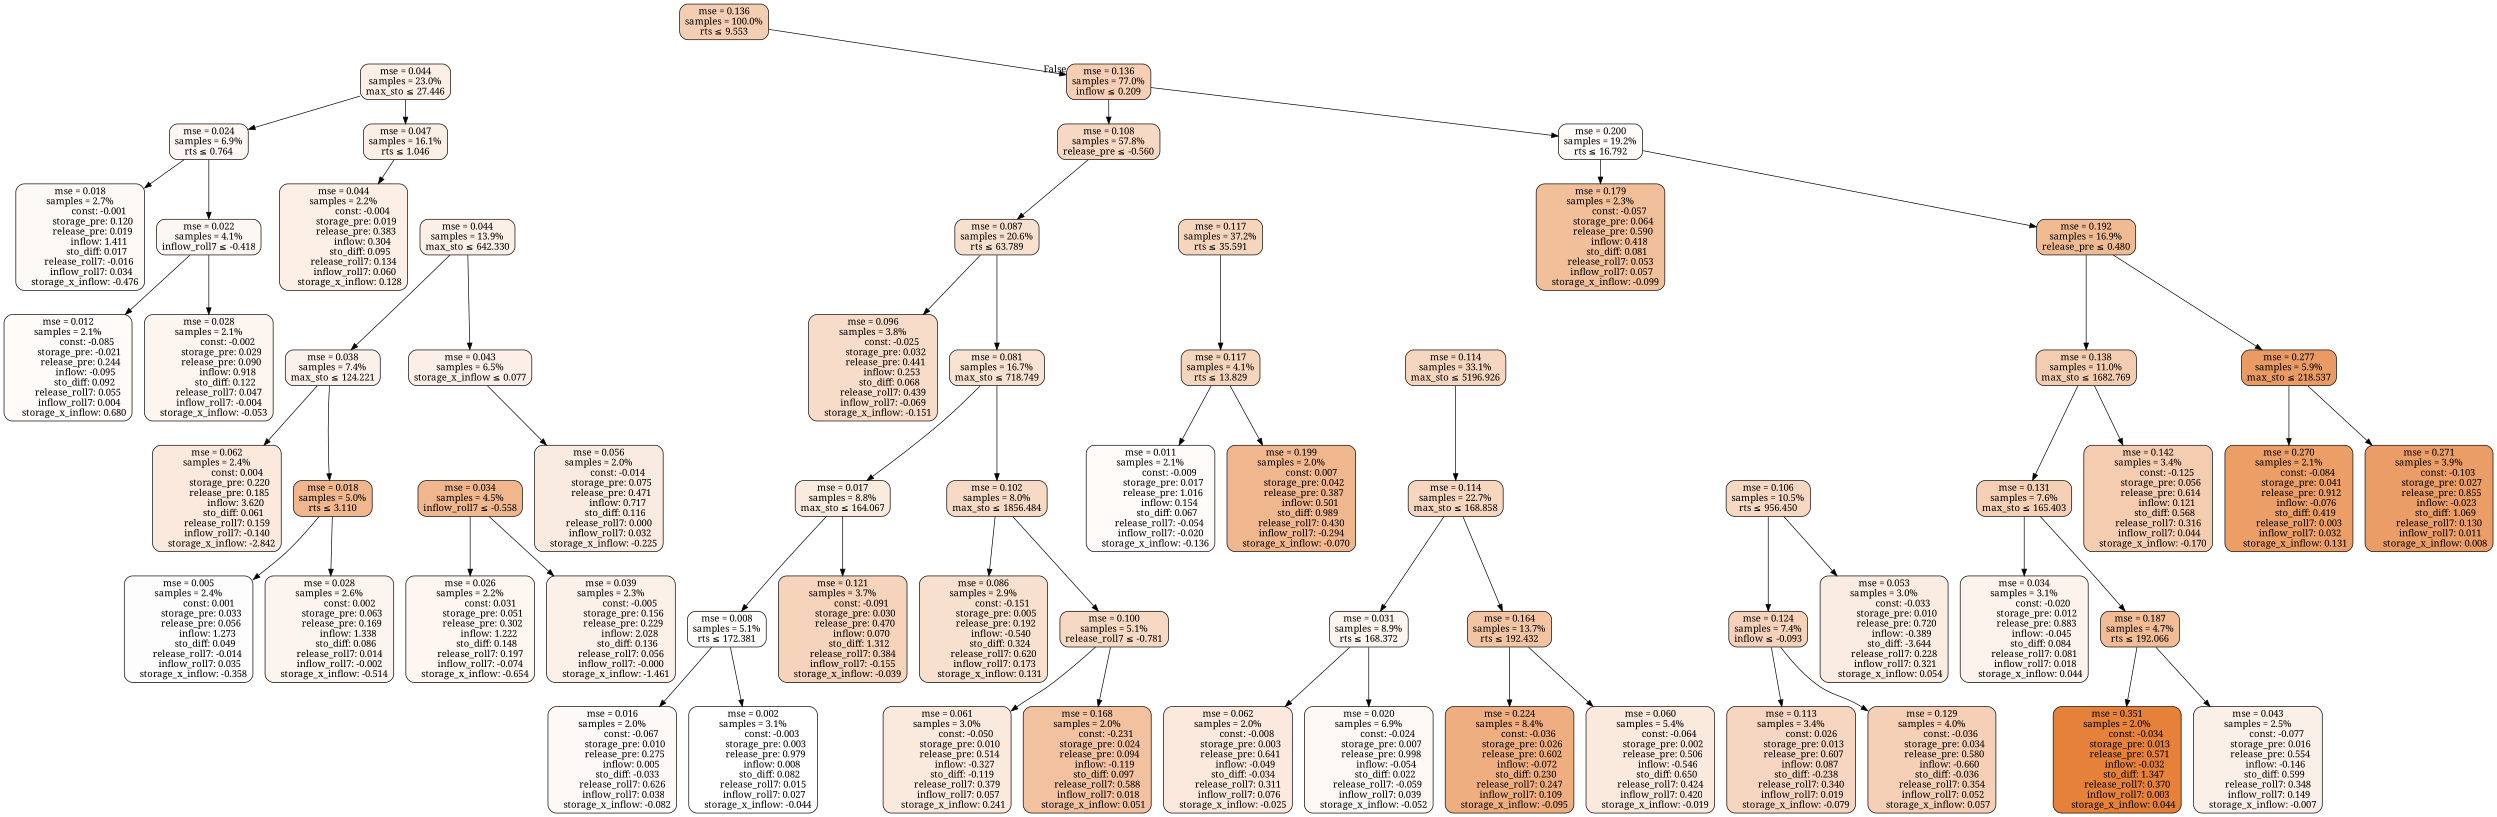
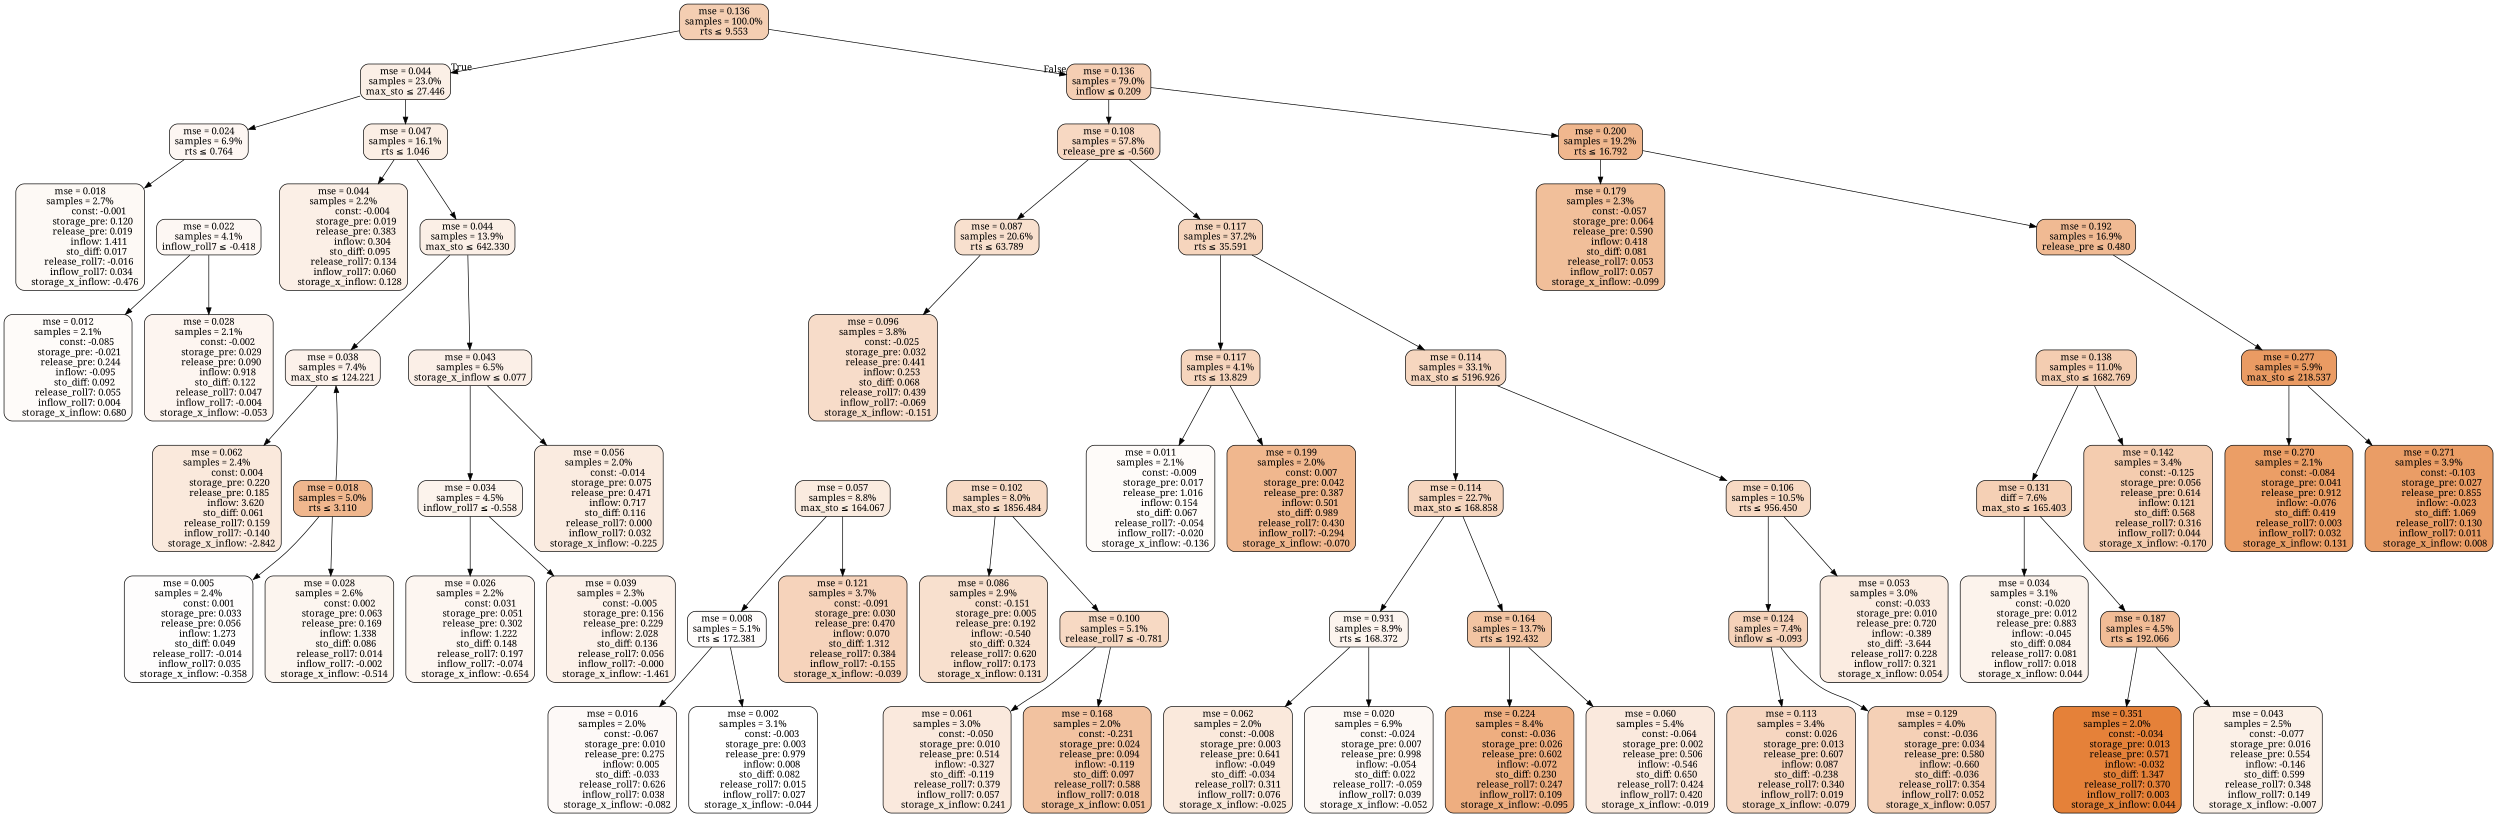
edge "mse = 0.136 samples = 100.0% rts ≤ 9.553" -> "mse = 0.044 samples = 23.0% max_sto ≤ 27.446": added
node "mse = 0.136 samples = 77.0% inflow ≤ 0.209": label "mse = 0.136 samples = 77.0% inflow ≤ 0.209" -> "mse = 0.136 samples = 79.0% inflow ≤ 0.209"
node "mse = 0.200 samples = 19.2% rts ≤ 16.792": fillcolor #fefbf9 -> #f0b78e
edge "mse = 0.024 samples = 6.9% rts ≤ 0.764" -> "mse = 0.022 samples = 4.1% inflow_roll7 ≤ -0.418": removed
edge "mse = 0.047 samples = 16.1% rts ≤ 1.046" -> "mse = 0.044 samples = 13.9% max_sto ≤ 642.330": added
edge "mse = 0.108 samples = 57.8% release_pre ≤ -0.560" -> "mse = 0.117 samples = 37.2% rts ≤ 35.591": added
edge "mse = 0.192 samples = 16.9% release_pre ≤ 0.480" -> "mse = 0.138 samples = 11.0% max_sto ≤ 1682.769": removed
edge "mse = 0.117 samples = 37.2% rts ≤ 35.591" -> "mse = 0.114 samples = 33.1% max_sto ≤ 5196.926": added
node "mse = 0.081 samples = 16.7% max_sto ≤ 718.749": removed
edge "mse = 0.038 samples = 7.4% max_sto ≤ 124.221" -> "mse = 0.018 samples = 5.0% rts ≤ 3.110": reversed
edge "mse = 0.043 samples = 6.5% storage_x_inflow ≤ 0.077" -> "mse = 0.034 samples = 4.5% inflow_roll7 ≤ -0.558": added
edge "mse = 0.114 samples = 33.1% max_sto ≤ 5196.926" -> "mse = 0.106 samples = 10.5% rts ≤ 956.450": added
node "mse = 0.034 samples = 4.5% inflow_roll7 ≤ -0.558": fillcolor #f0b78e -> #fcf3ec
node "mse = 0.017 samples = 8.8% max_sto ≤ 164.067": label "mse = 0.017 samples = 8.8% max_sto ≤ 164.067" -> "mse = 0.057 samples = 8.8% max_sto ≤ 164.067"
node "mse = 0.131 samples = 7.6% max_sto ≤ 165.403": label "mse = 0.131 samples = 7.6% max_sto ≤ 165.403" -> "mse = 0.131 diff = 7.6% max_sto ≤ 165.403"
node "mse = 0.031 samples = 8.9% rts ≤ 168.372": label "mse = 0.031 samples = 8.9% rts ≤ 168.372" -> "mse = 0.931 samples = 8.9% rts ≤ 168.372"
node "mse = 0.187 samples = 4.7% rts ≤ 192.066": label "mse = 0.187 samples = 4.7% rts ≤ 192.066" -> "mse = 0.187 samples = 4.5% rts ≤ 192.066"
